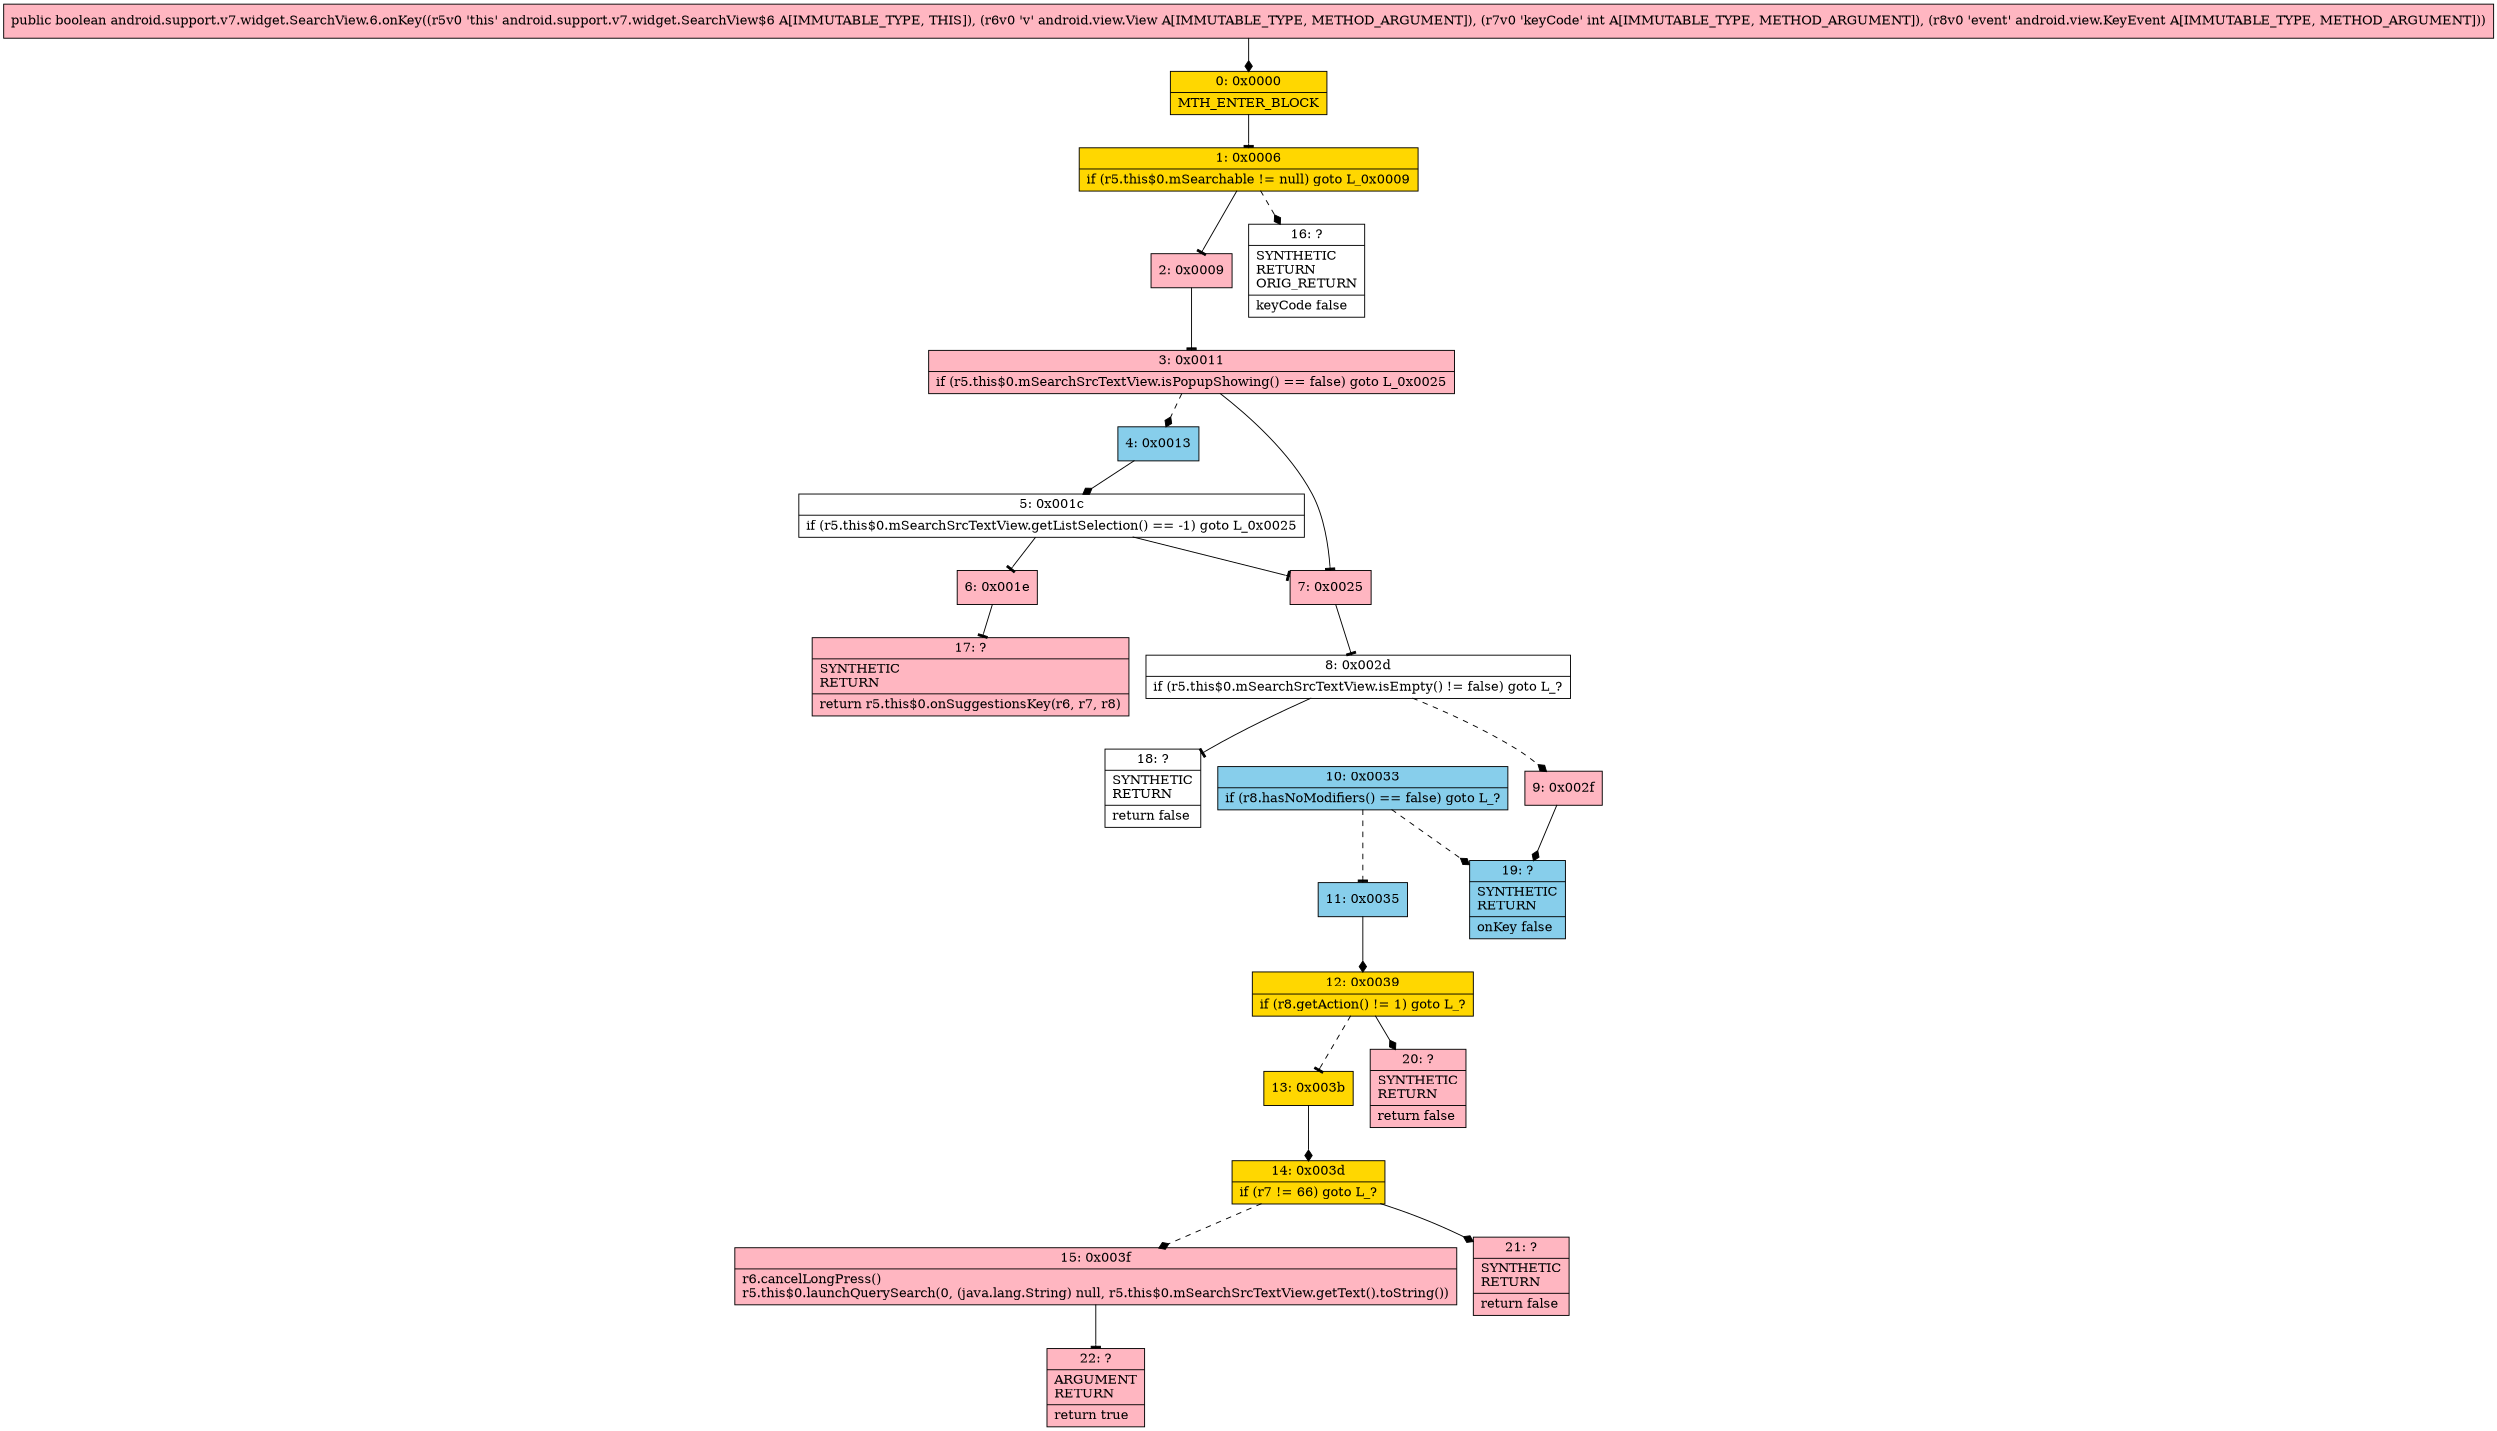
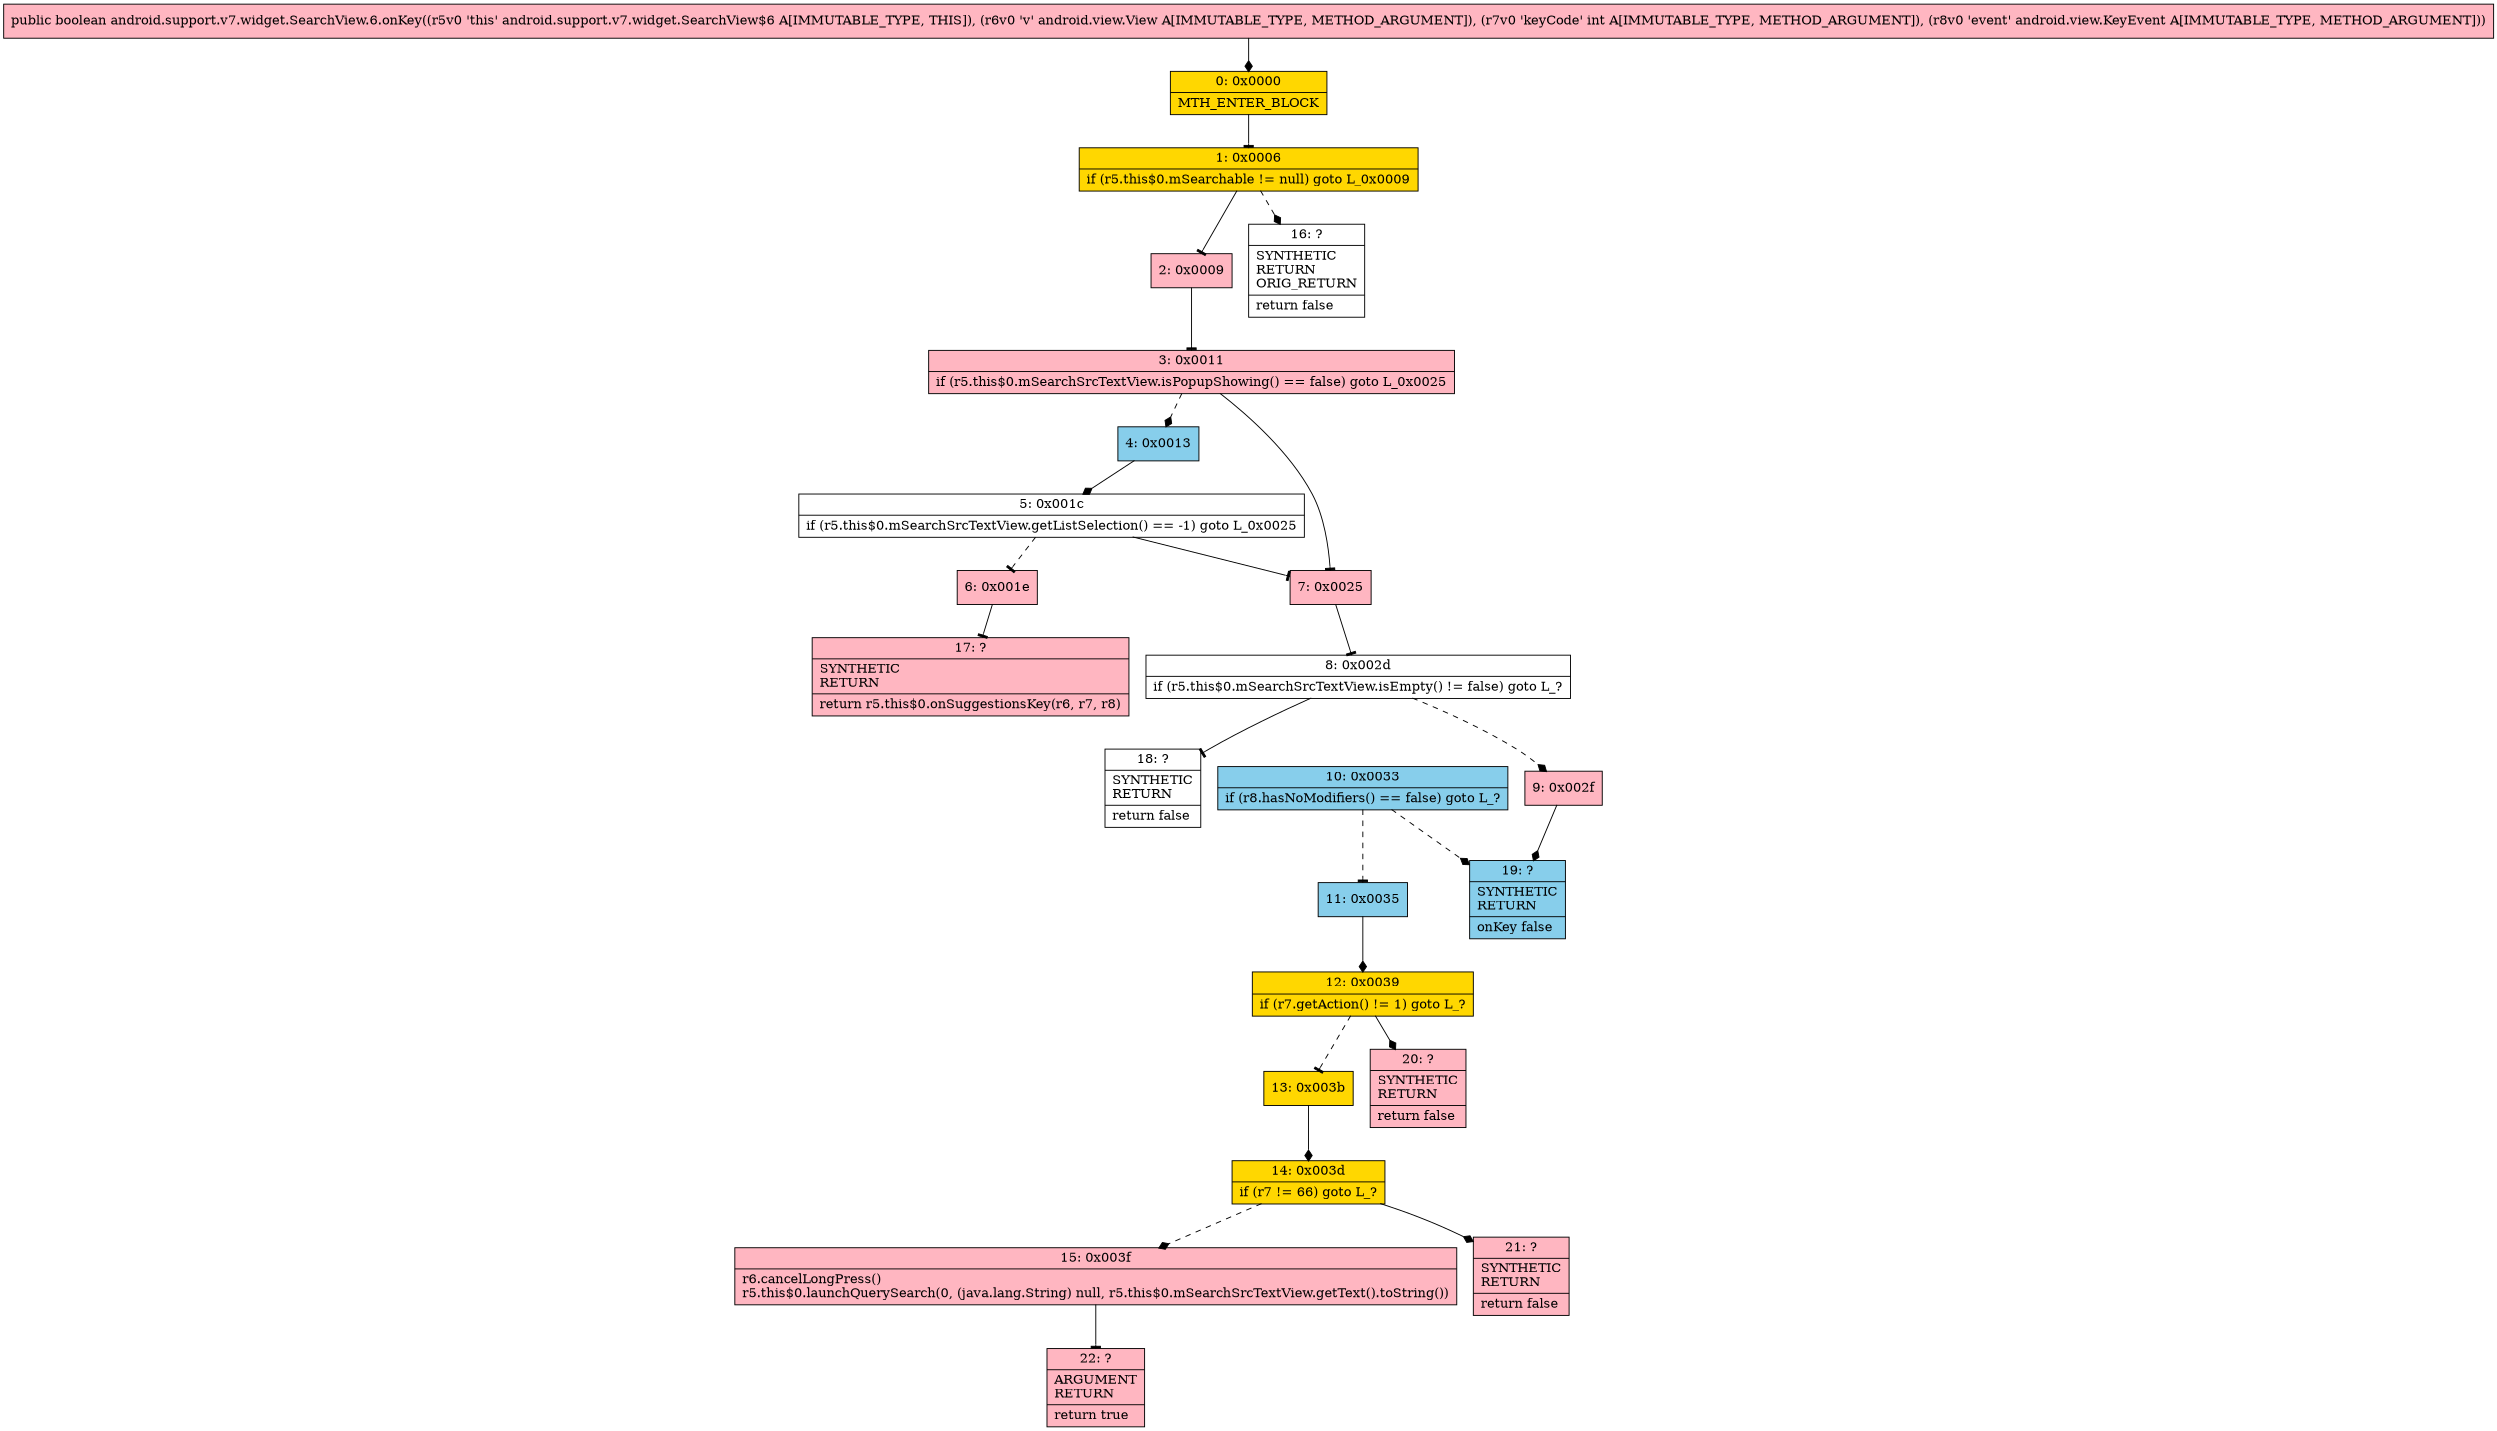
node "16: ?": text "keyCode false" -> "return false"
edge "5: 0x001c" -> "6: 0x001e": style solid -> dashed
node "12: 0x0039": text "if (r8.getAction() != 1) goto L_?" -> "if (r7.getAction() != 1) goto L_?"
